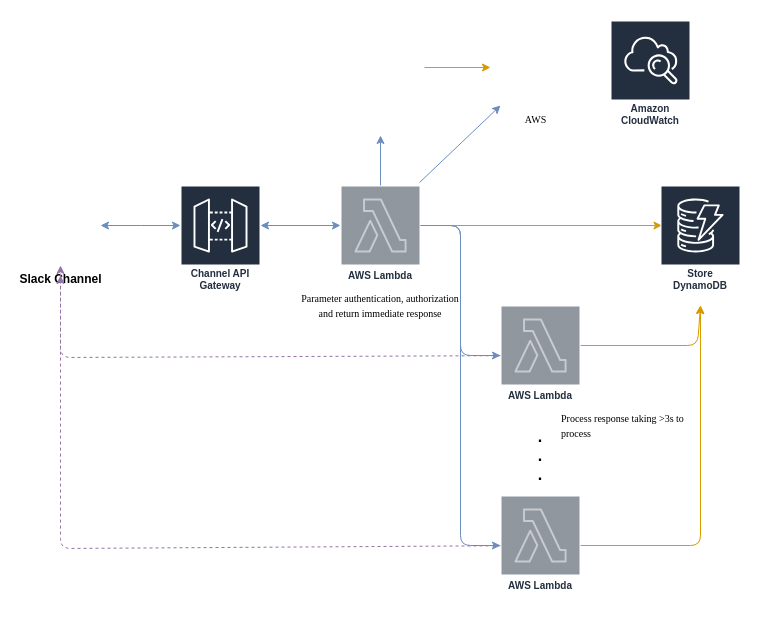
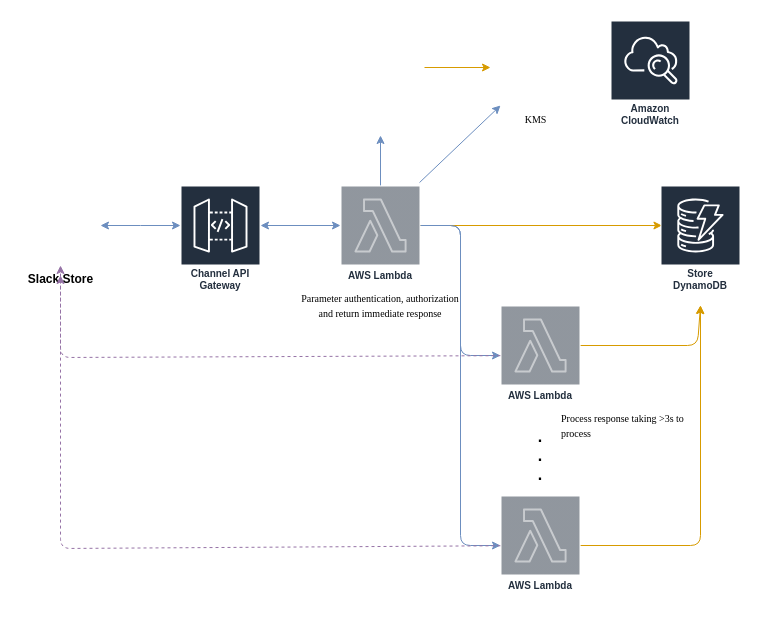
node "AWS": label "AWS" -> "KMS"
node "Slack Channel": label "Slack Channel" -> "Slack Store"
